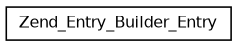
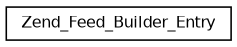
node "Zend_Entry_Builder_Entry": label "Zend_Entry_Builder_Entry" -> "Zend_Feed_Builder_Entry"
